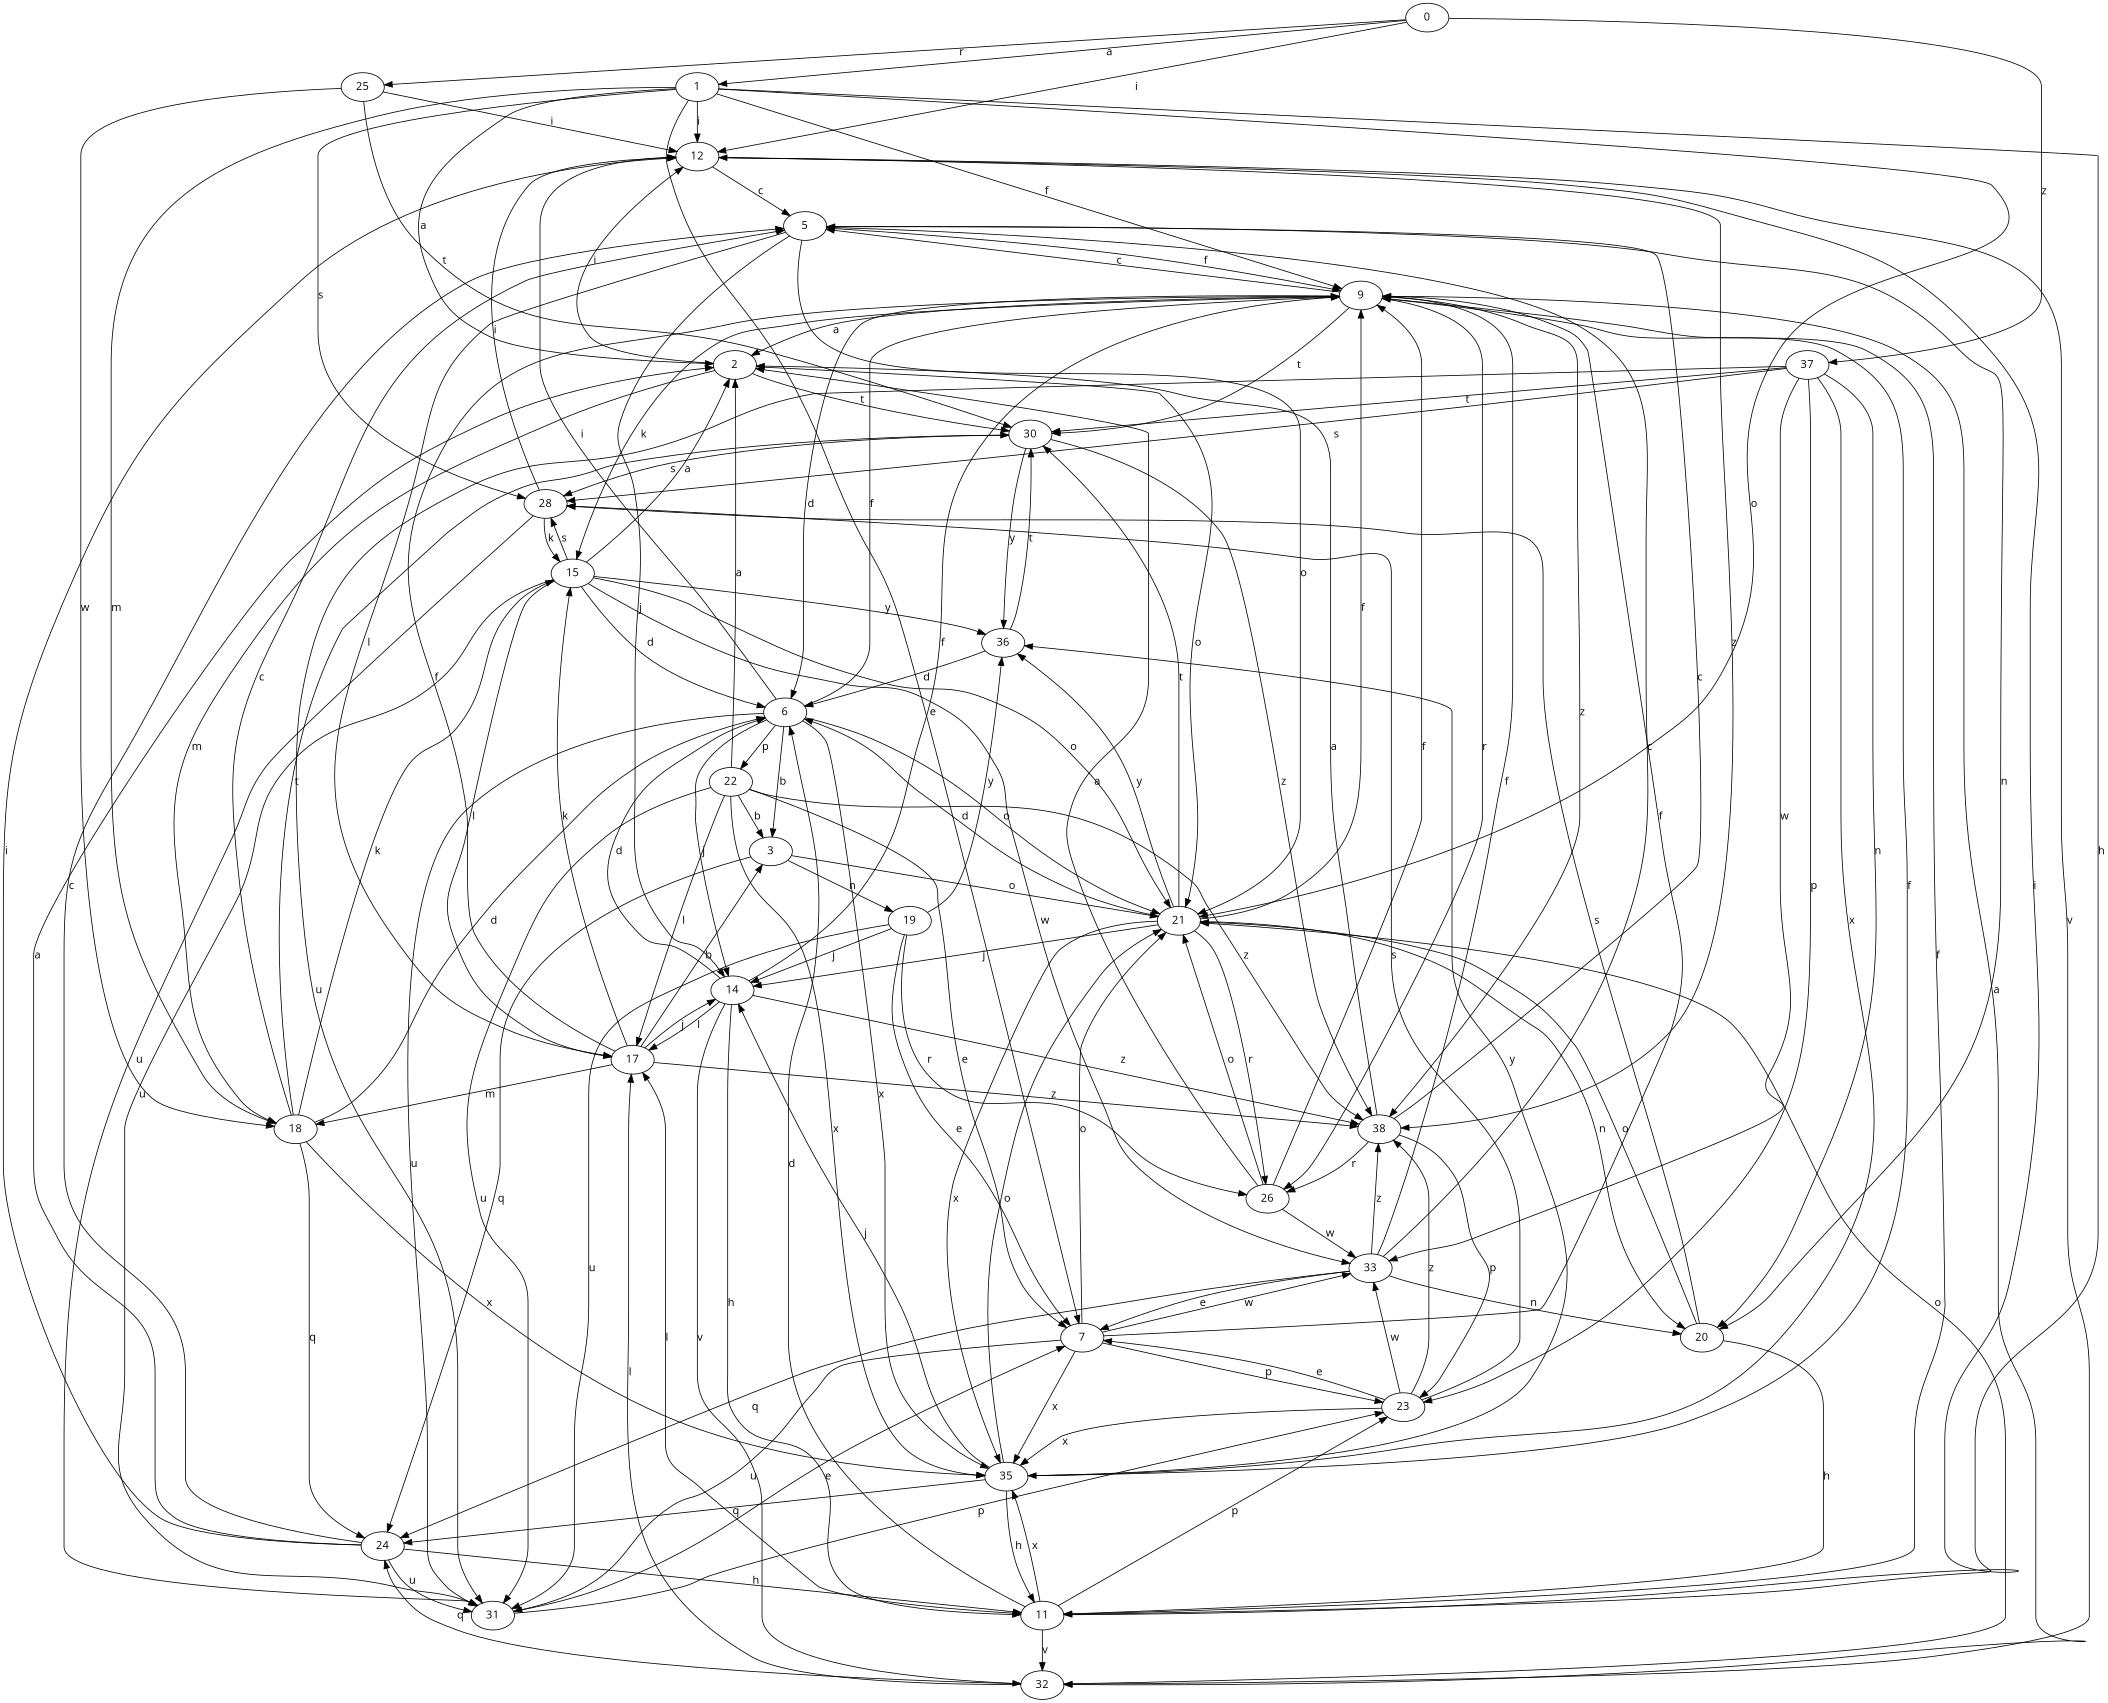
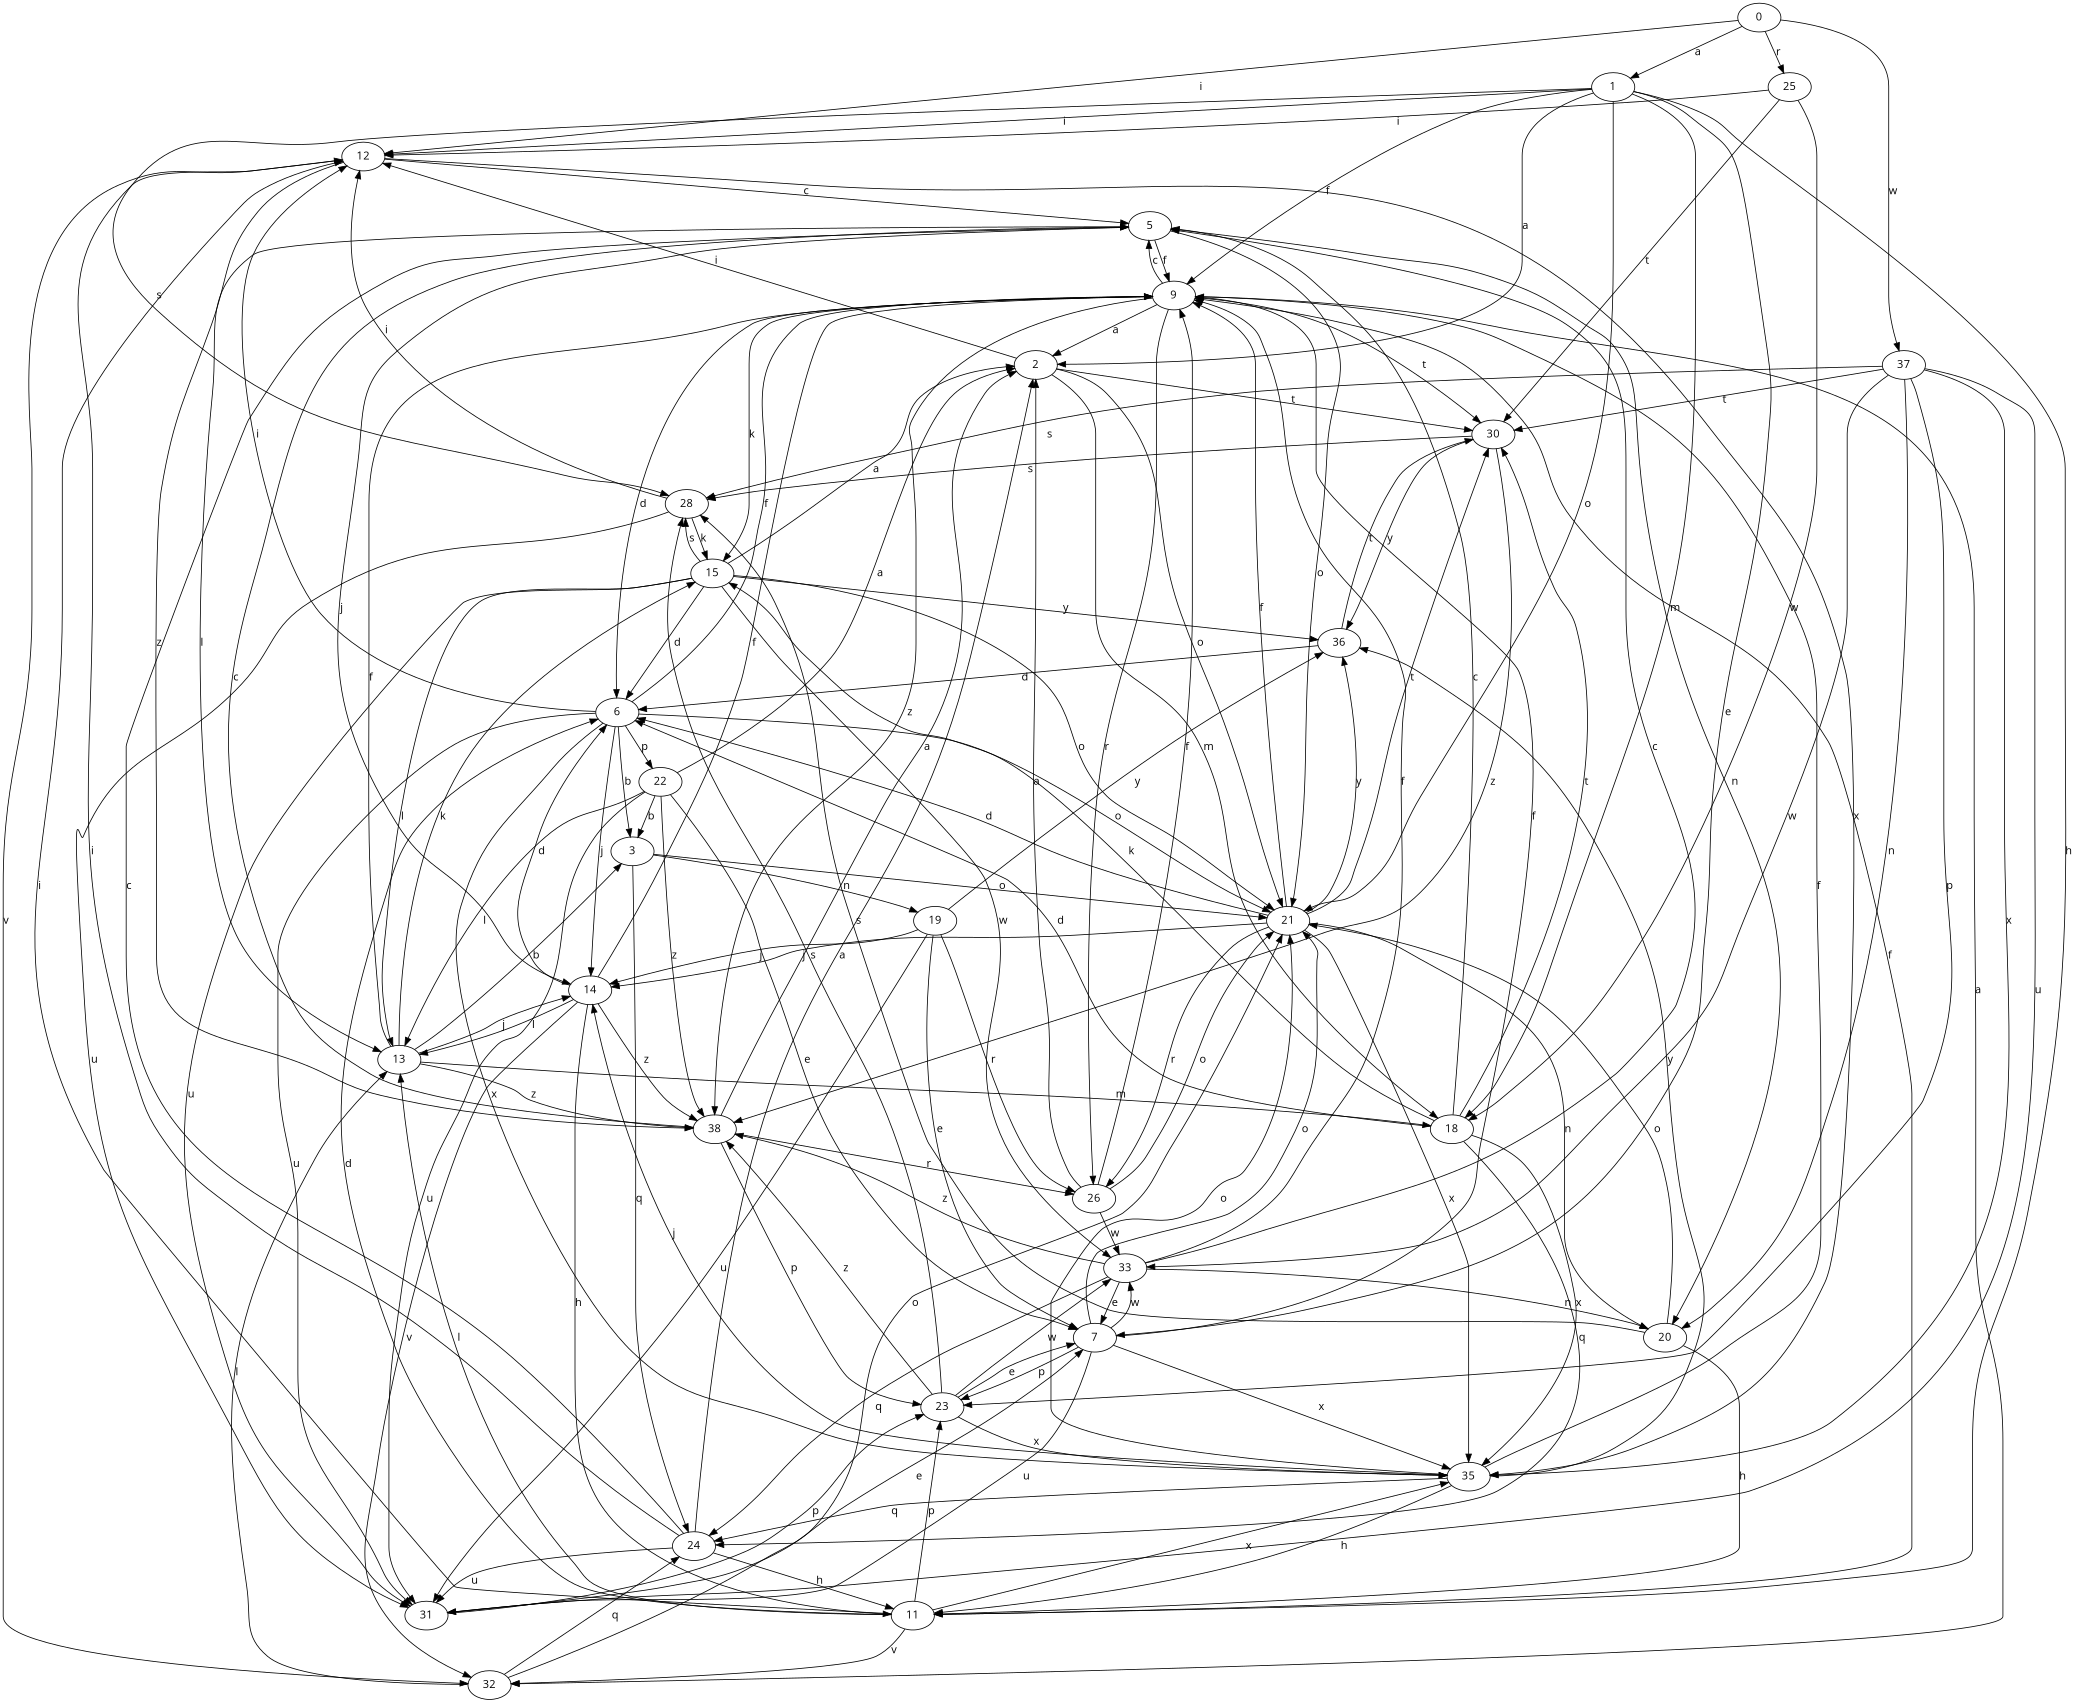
edge "0" -> "37": label "z" -> "w"
node "17": label "17" -> "13"
edge "22" -> "35": now "12" -> "35"
